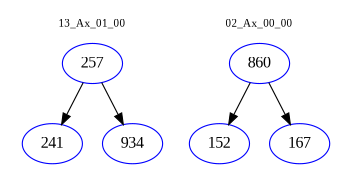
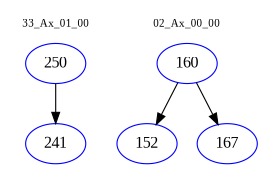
cluster "13_Ax_01_00": label "13_Ax_01_00" -> "33_Ax_01_00"
node "257": label "257" -> "250"
node "860": label "860" -> "160"
node "934": removed
